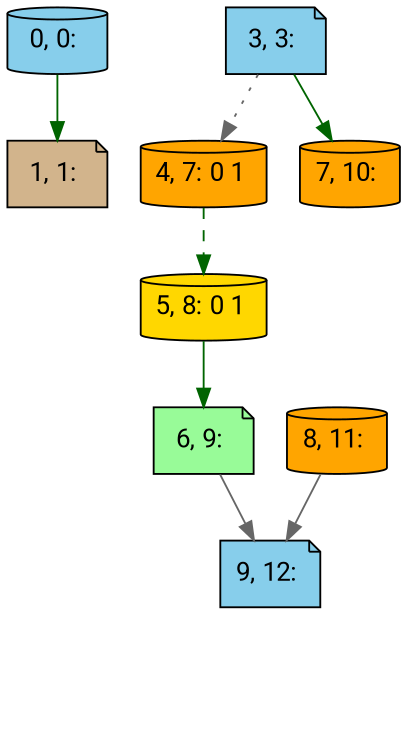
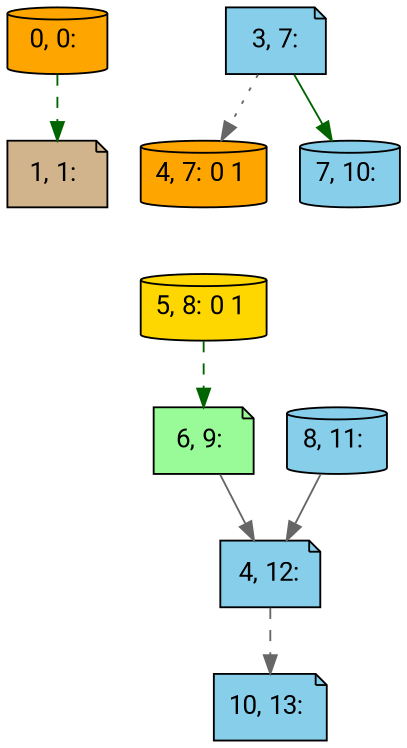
node "0, 0:": fillcolor skyblue -> orange
node "3, 3:": label "3, 3:" -> "3, 7:"
edge "0, 0:" -> "1, 1:": style solid -> dashed
node "7, 10:": fillcolor orange -> skyblue
edge "4, 7: 0 1" -> "5, 8: 0 1": removed
edge "5, 8: 0 1" -> "6, 9:": style solid -> dashed
node "8, 11:": fillcolor orange -> skyblue
node "9, 12:": label "9, 12:" -> "4, 12:"
node "10, 13:": added
